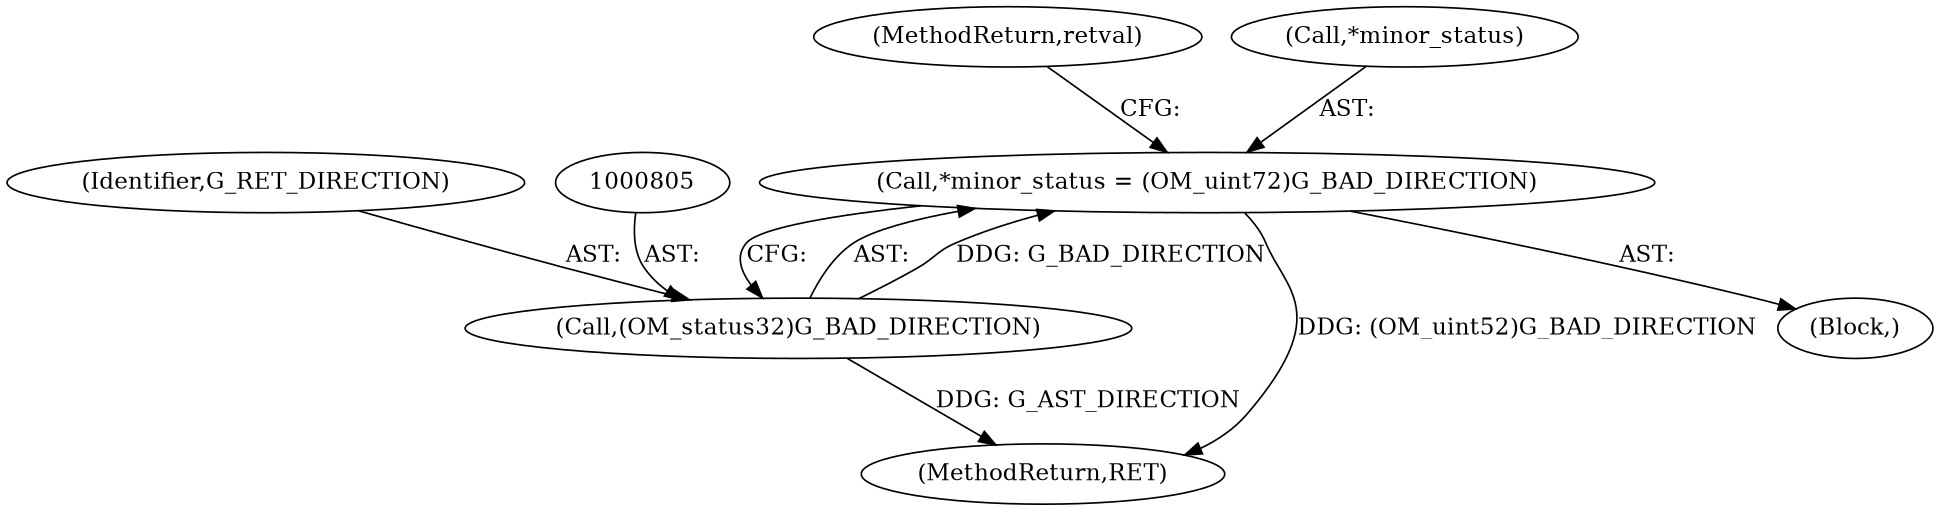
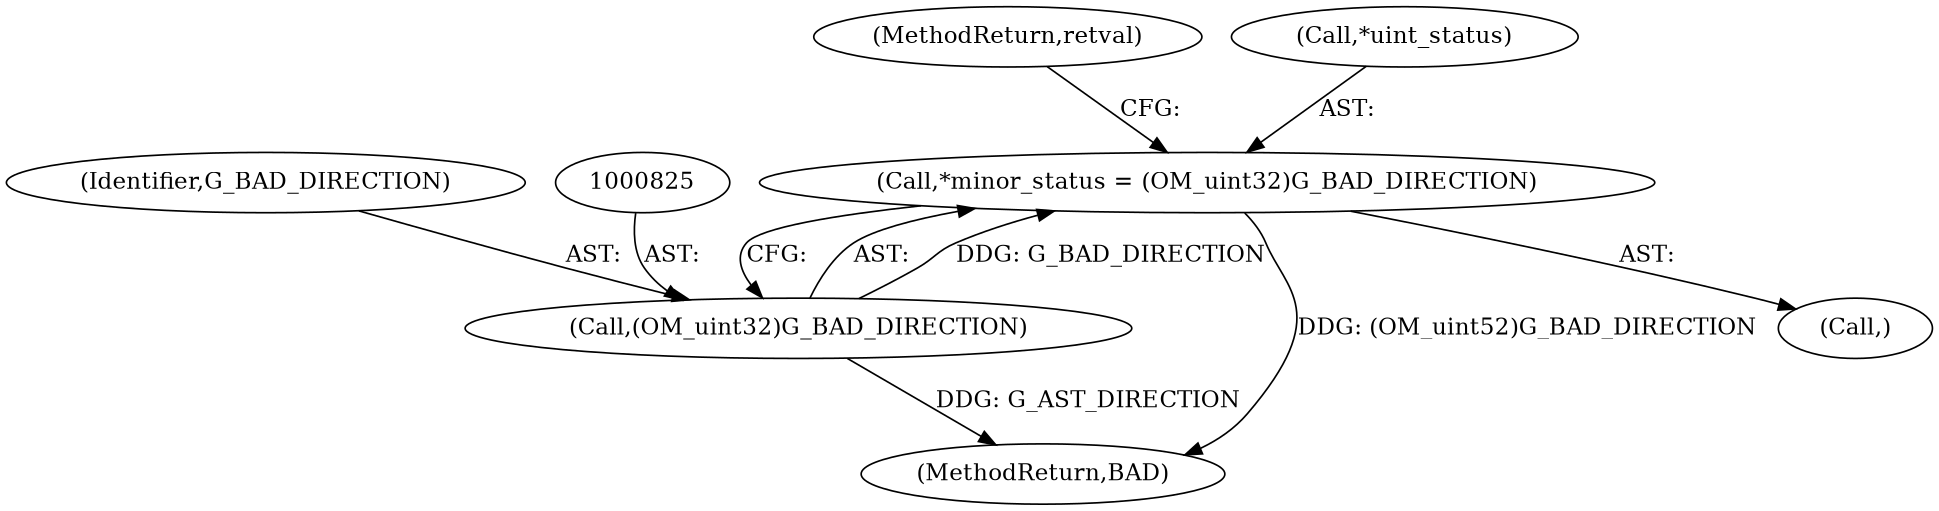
node "(Call,*minor_status)": label "(Call,*minor_status)" -> "(Call,*uint_status)"
node "(Identifier,G_RET_DIRECTION)": label "(Identifier,G_RET_DIRECTION)" -> "(Identifier,G_BAD_DIRECTION)"
node "1000805": label "1000805" -> "1000825"
node "(Call,*minor_status = (OM_uint72)G_BAD_DIRECTION)": label "(Call,*minor_status = (OM_uint72)G_BAD_DIRECTION)" -> "(Call,*minor_status = (OM_uint32)G_BAD_DIRECTION)"
node "(Call,(OM_status32)G_BAD_DIRECTION)": label "(Call,(OM_status32)G_BAD_DIRECTION)" -> "(Call,(OM_uint32)G_BAD_DIRECTION)"
node "(Block,)": label "(Block,)" -> "(Call,)"
node "(MethodReturn,RET)": label "(MethodReturn,RET)" -> "(MethodReturn,BAD)"
